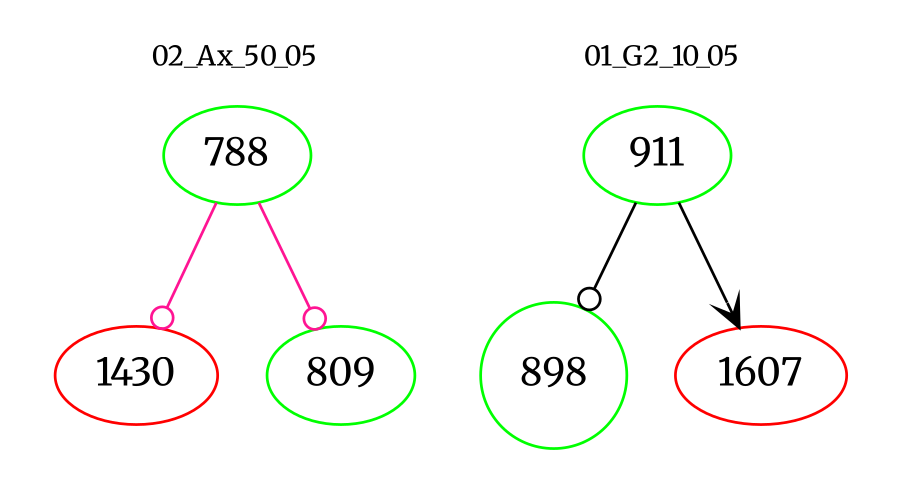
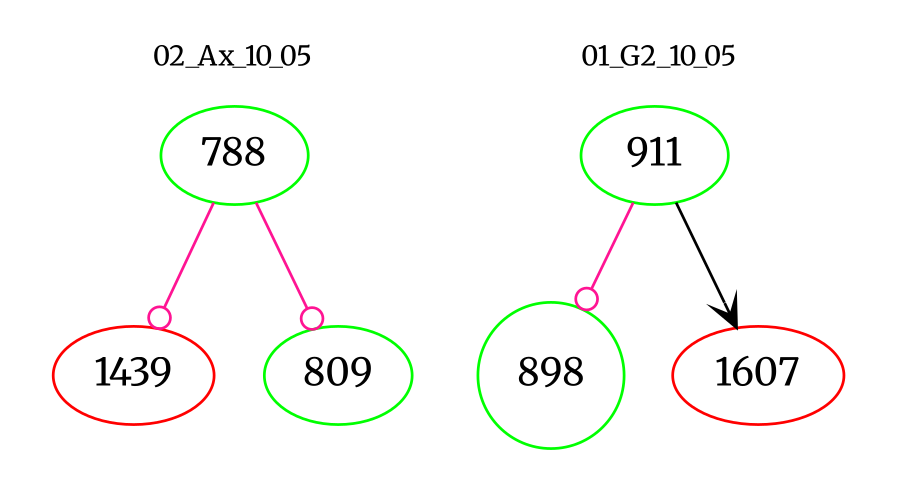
cluster "02_Ax_50_05": label "02_Ax_50_05" -> "02_Ax_10_05"
edge "911" -> "898": color black -> deeppink
node "1430": label "1430" -> "1439"
